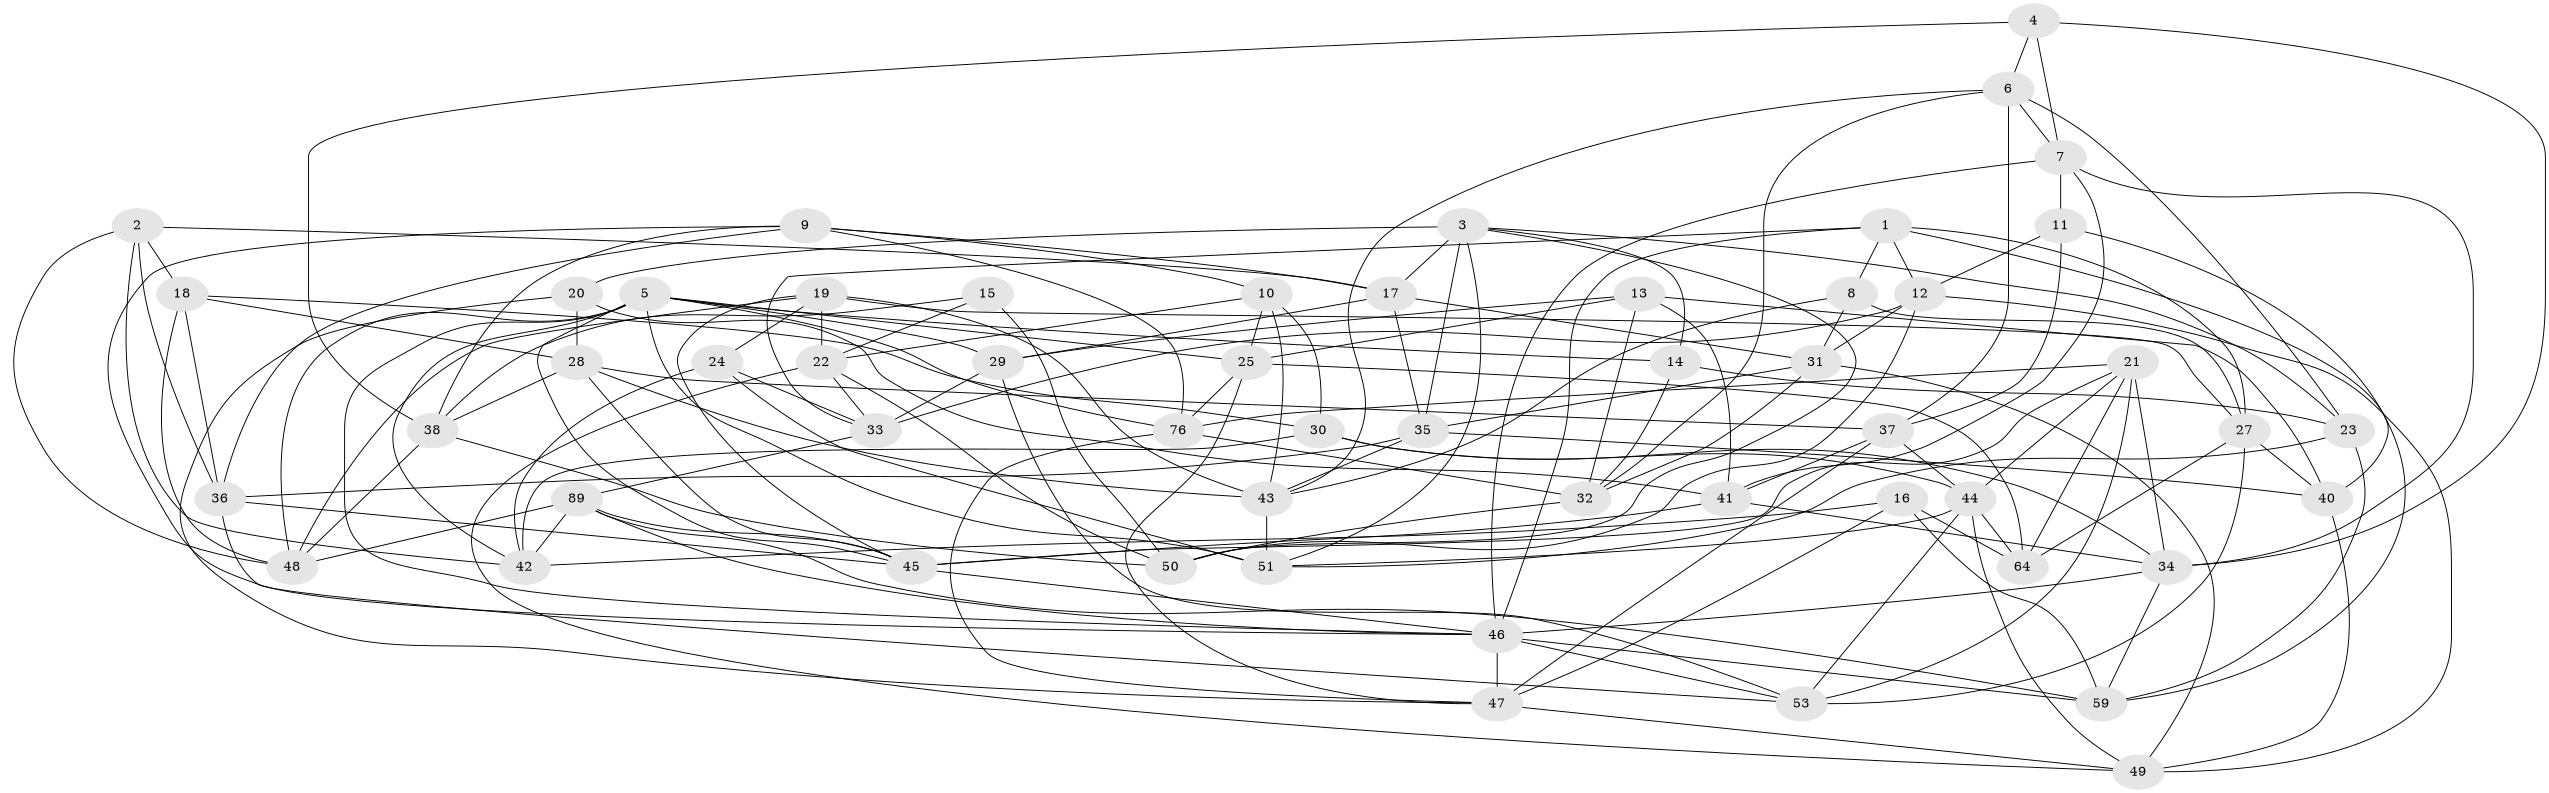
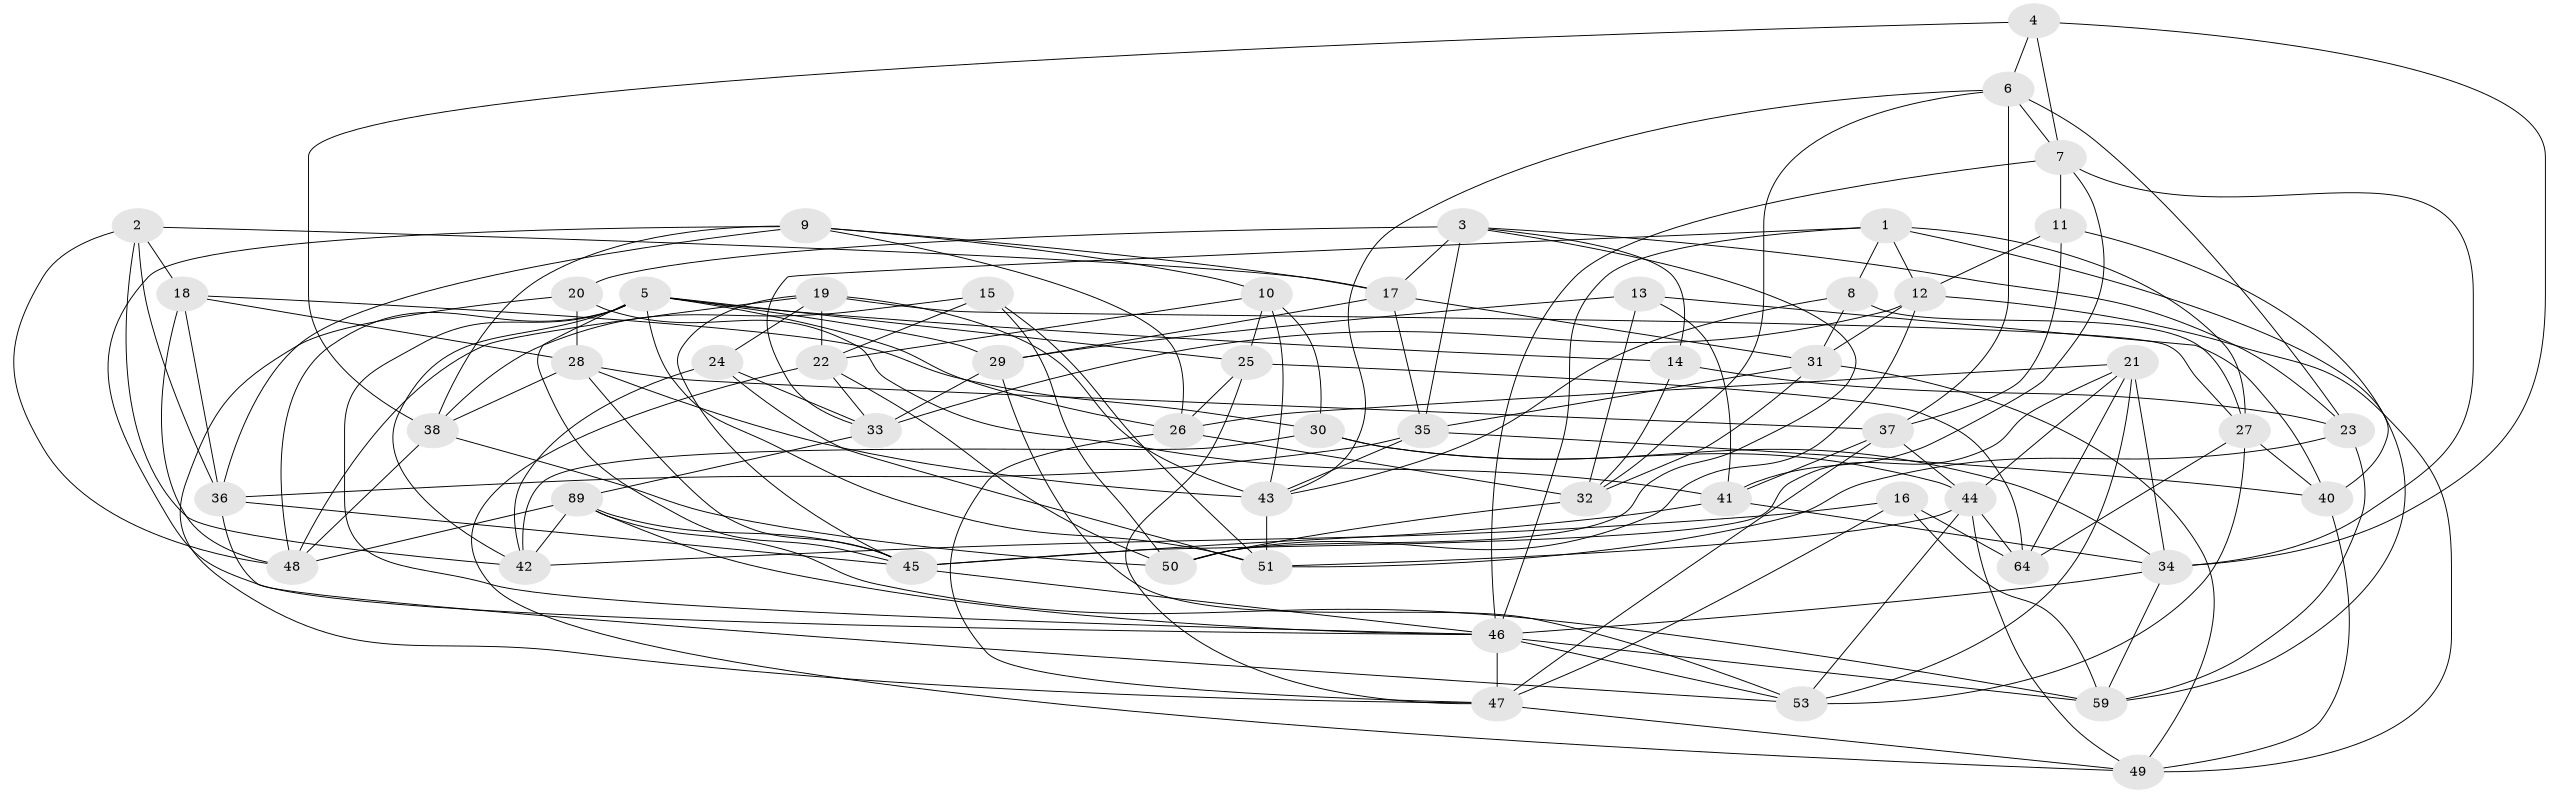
edge "13" -- "25": removed
node "76": label "76" -> "26"
edge "3" -- "51": now "15" -- "51"
